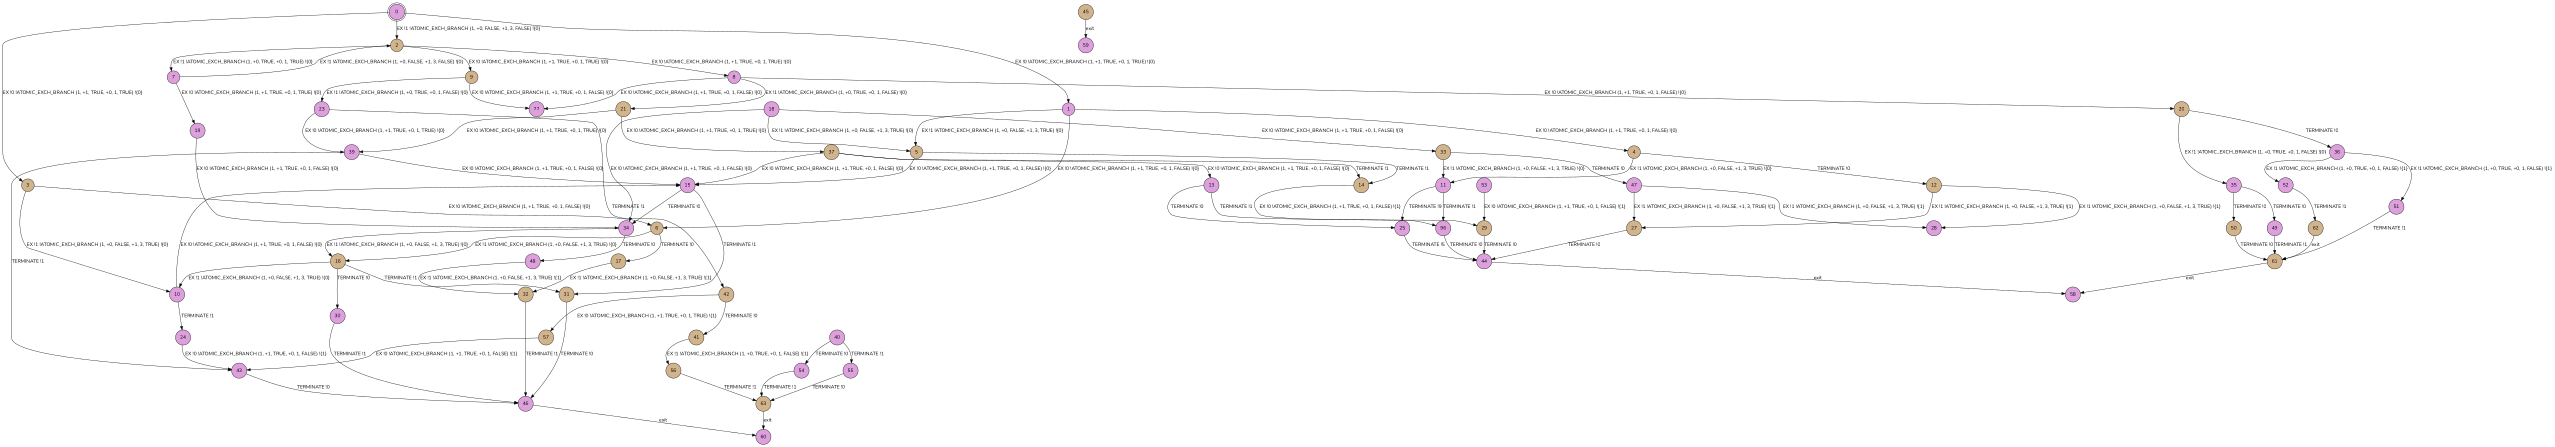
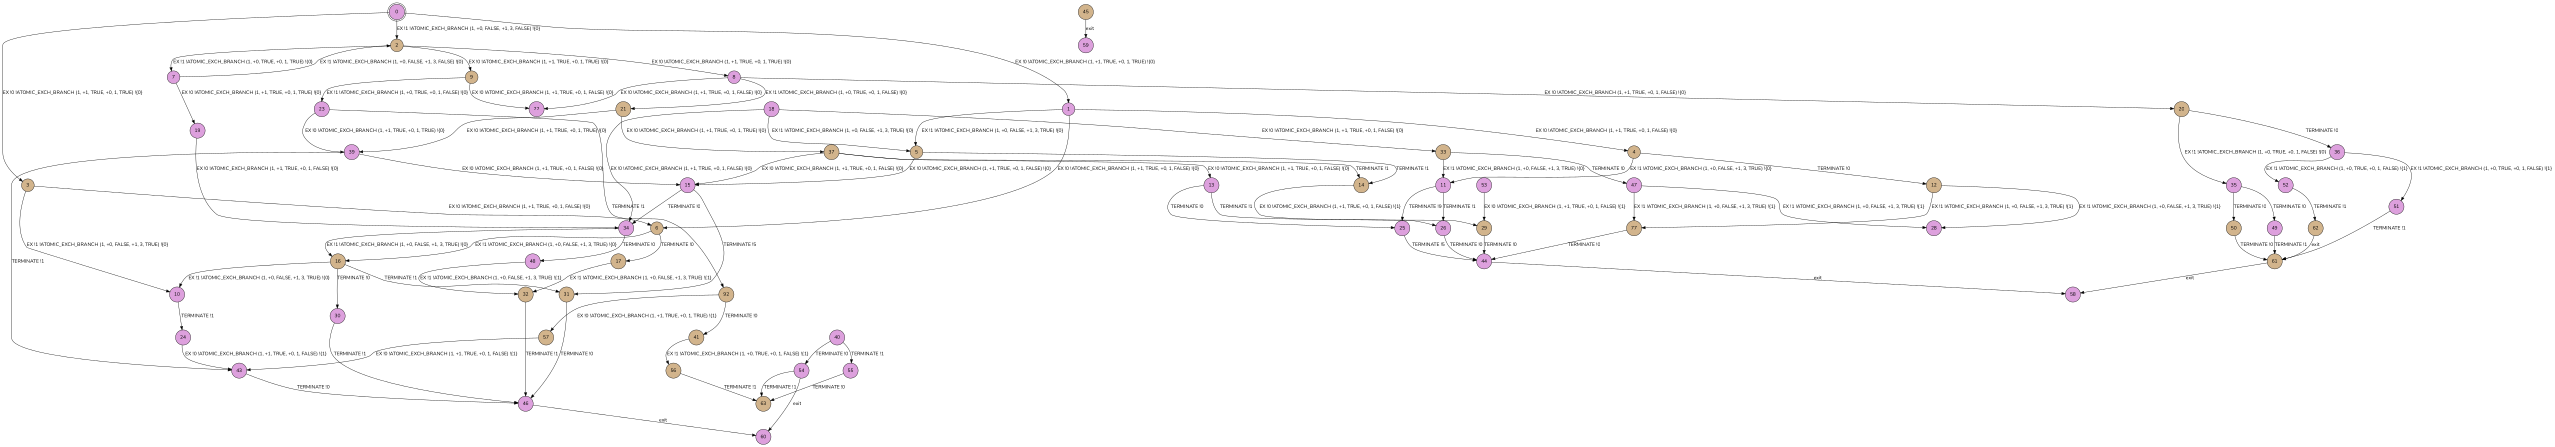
edge "10" -> "15": removed, label "EX !0 !ATOMIC_EXCH_BRANCH (1, +1, TRUE, +0, 1, FALSE) !{0}"
node "96": label "96" -> "26"
node "27": label "27" -> "77"
edge "15" -> "31": label "TERMINATE !1" -> "TERMINATE !5"
node "42": label "42" -> "92"
edge "63" -> "60": now "54" -> "60"
